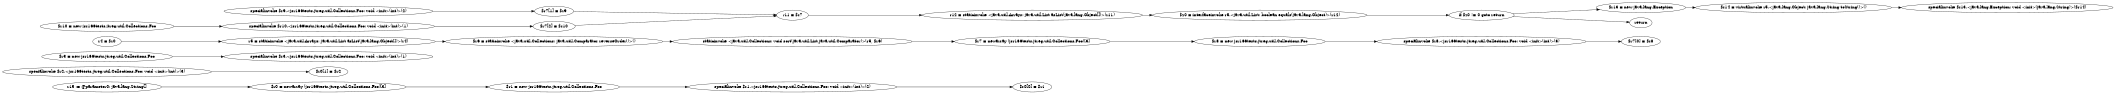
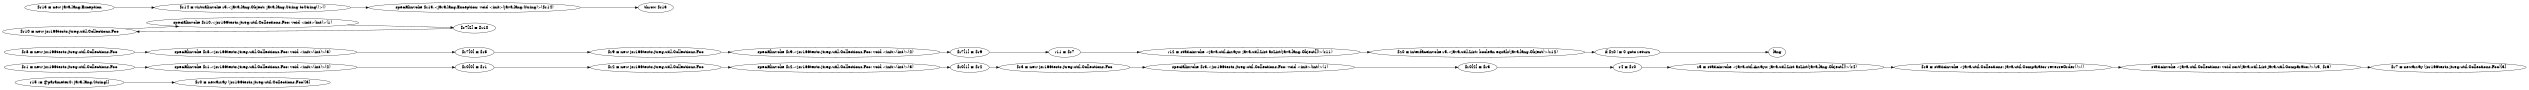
node "throw $r13": added
edge "if $z0 != 0 goto return" -> "$r13 = new java.lang.Exception": removed
edge "$r7[2] = $r10" -> "r11 = $r7": now "$r7[2] = $r10" -> "$r10 = new jsr166tests.jtreg.util.Collections.Foo"
node "return": label "return" -> "lang"
edge "$r7 = newarray (jsr166tests.jtreg.util.Collections.Foo)[3]" -> "$r8 = new jsr166tests.jtreg.util.Collections.Foo": removed
node "$r9 = new jsr166tests.jtreg.util.Collections.Foo": added
node "$r2 = new jsr166tests.jtreg.util.Collections.Foo": added
edge "$r0[1] = $r2" -> "$r3 = new jsr166tests.jtreg.util.Collections.Foo": added
node "$r0[2] = $r3": added
edge "$r0 = newarray (jsr166tests.jtreg.util.Collections.Foo)[3]" -> "$r1 = new jsr166tests.jtreg.util.Collections.Foo": removed
